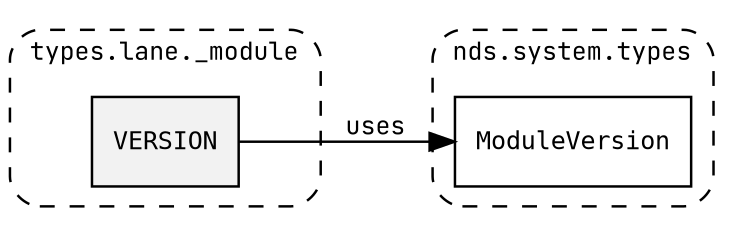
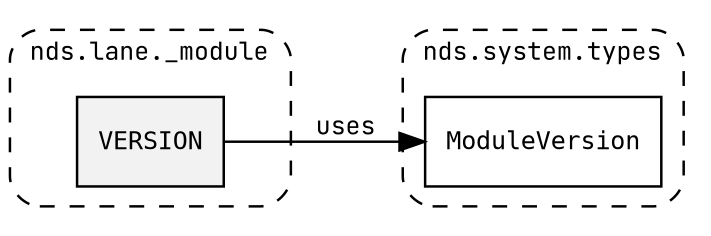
cluster "types.lane._module": label "types.lane._module" -> "nds.lane._module"
